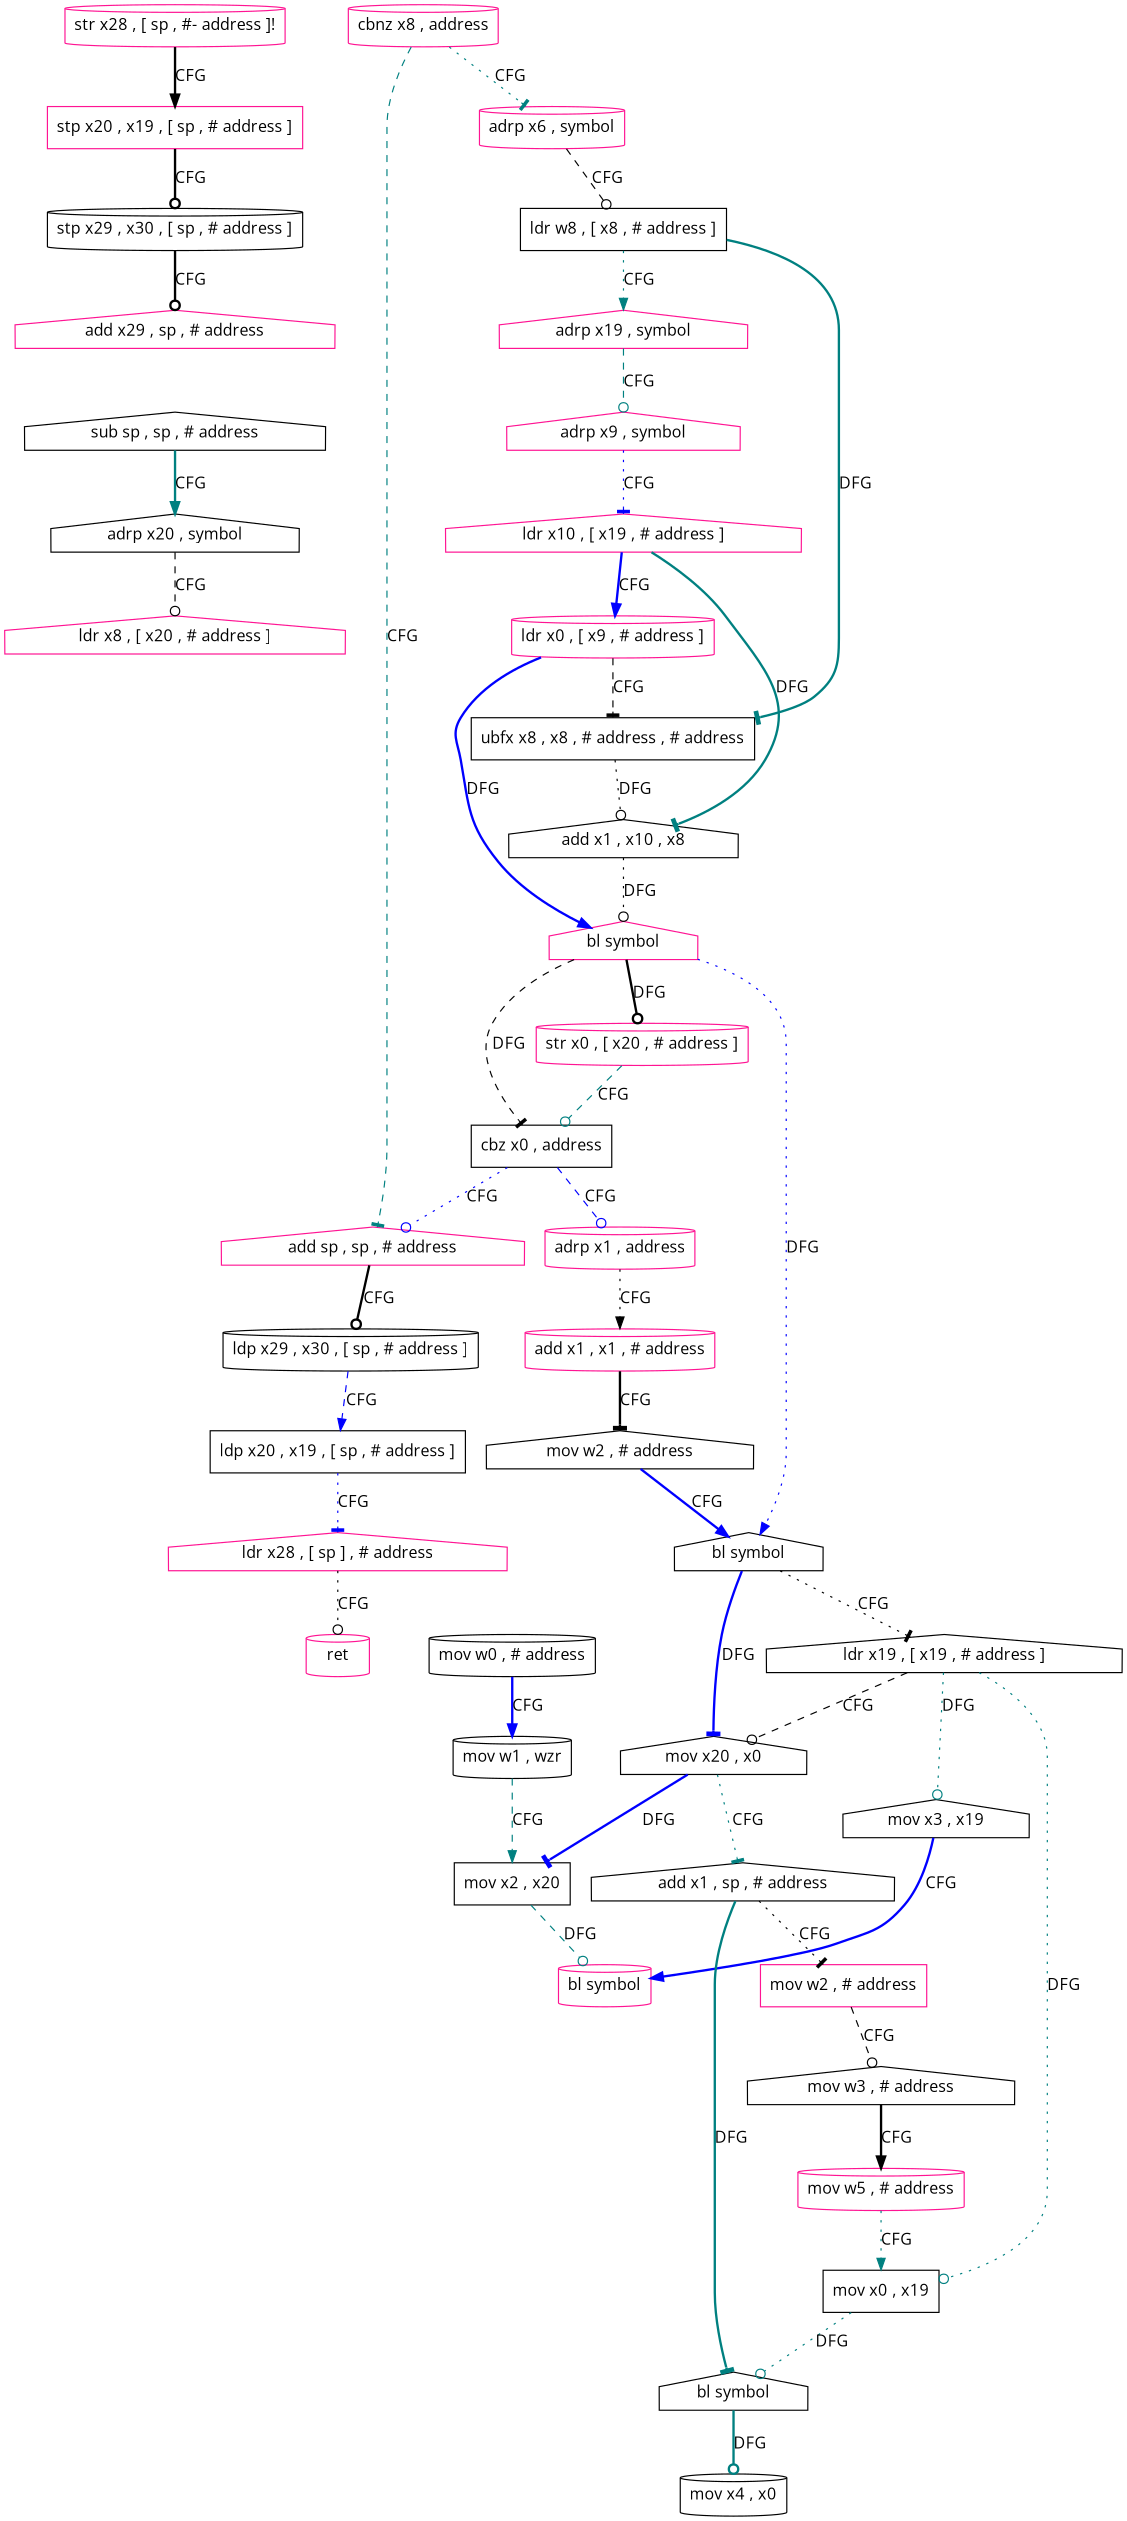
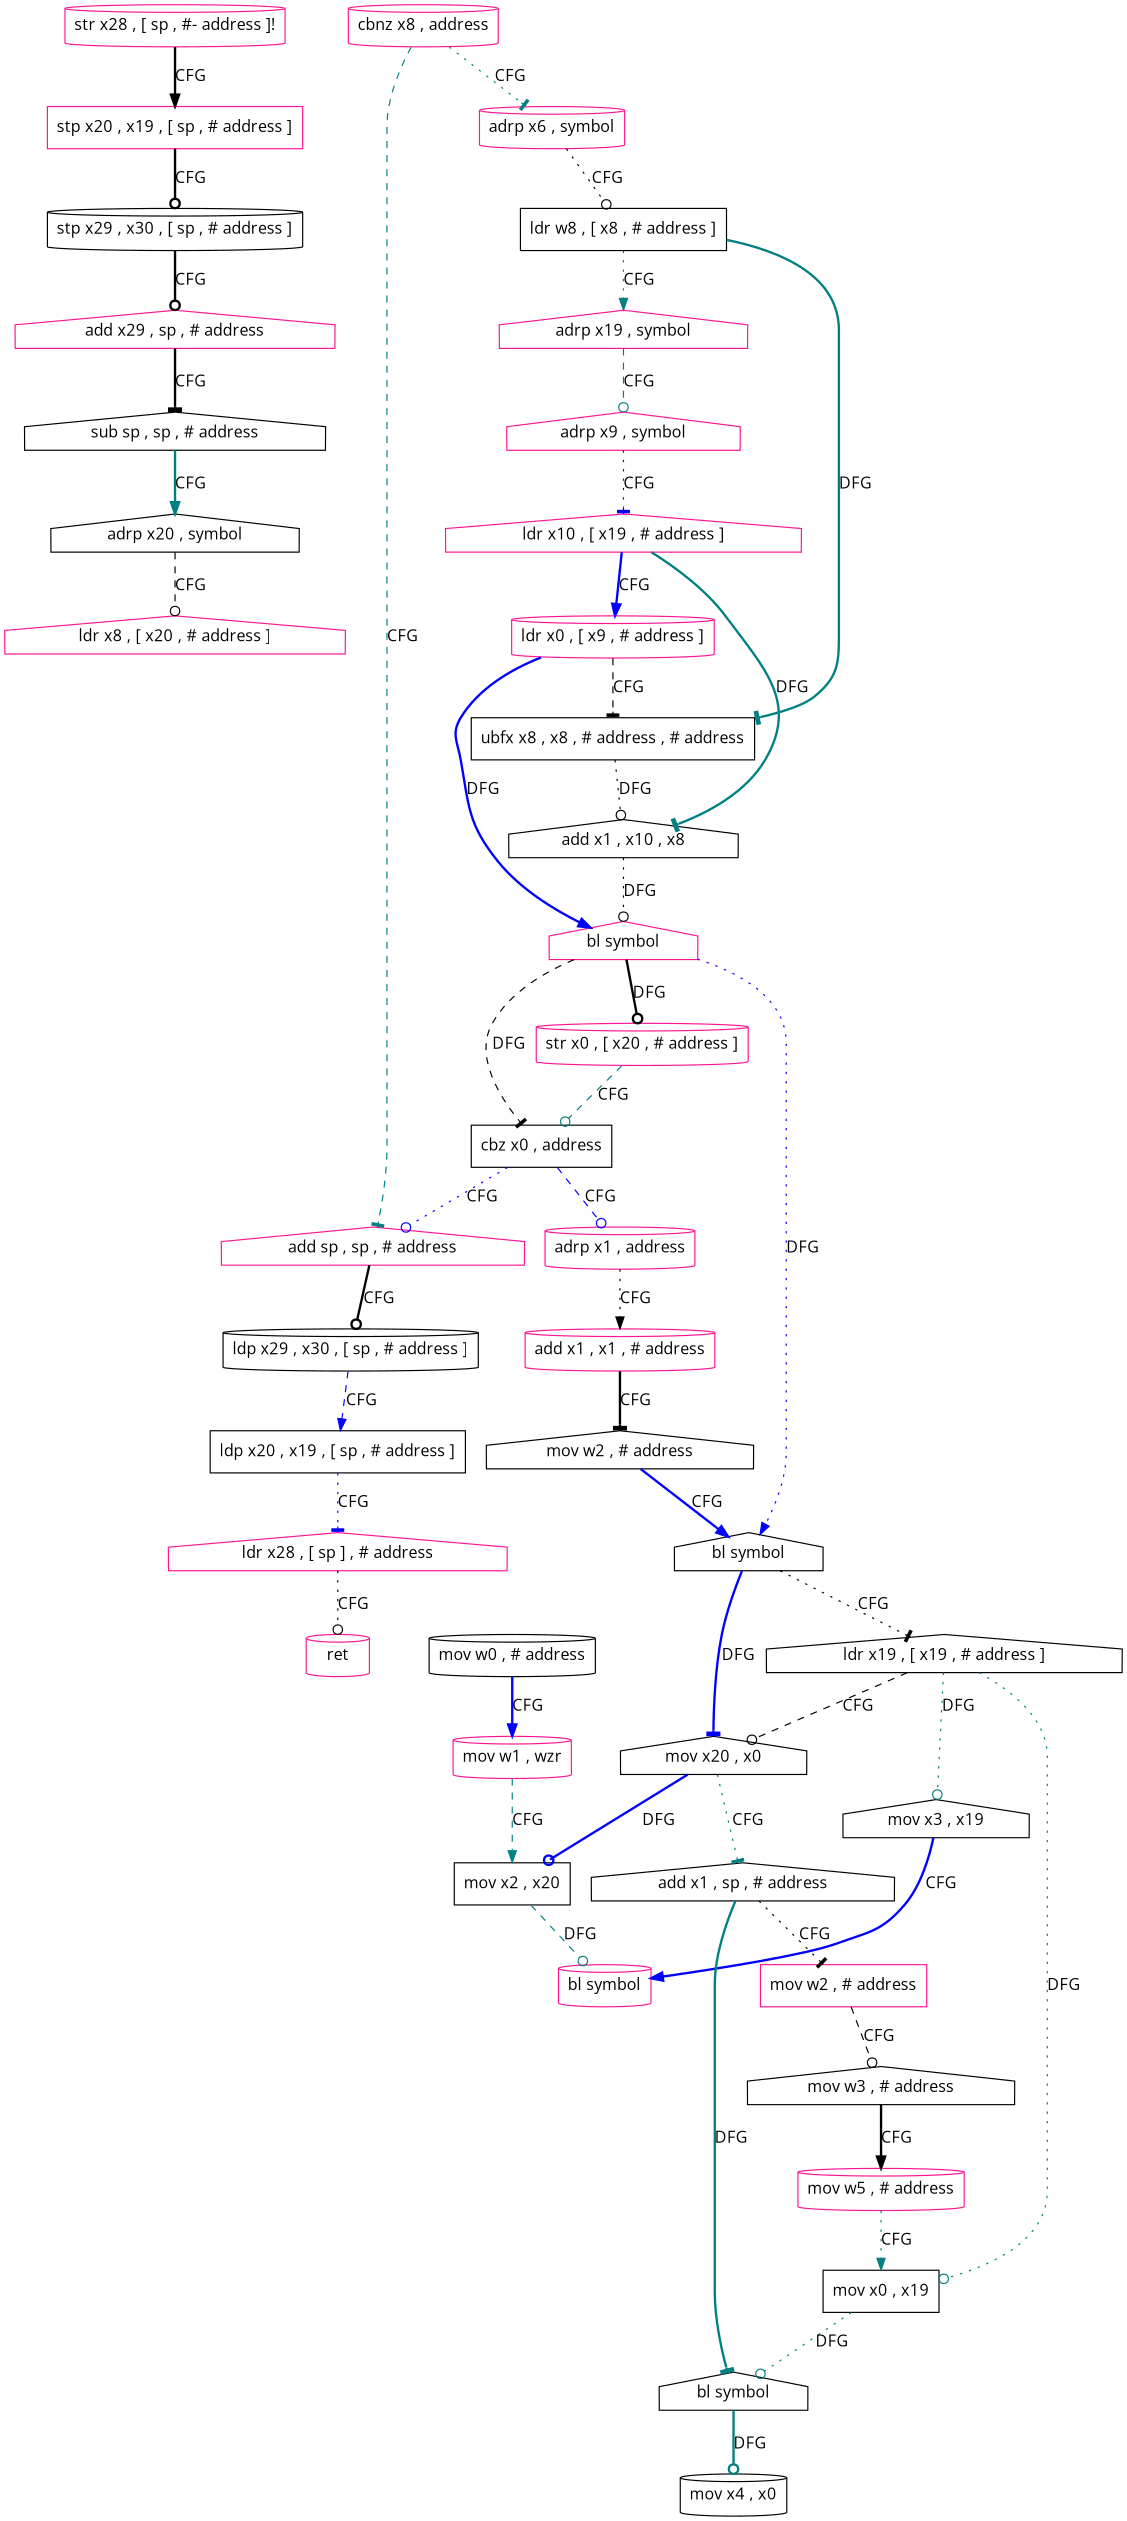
edge "adrp x6 , symbol" -> "ldr w8 , [ x8 , # address ]": style dashed -> dotted
edge "add x29 , sp , # address" -> "sub sp , sp , # address": added, label "CFG"
node "mov w1 , wzr": color black -> deeppink
edge "mov x20 , x0" -> "mov x2 , x20": arrowhead tee -> odot
